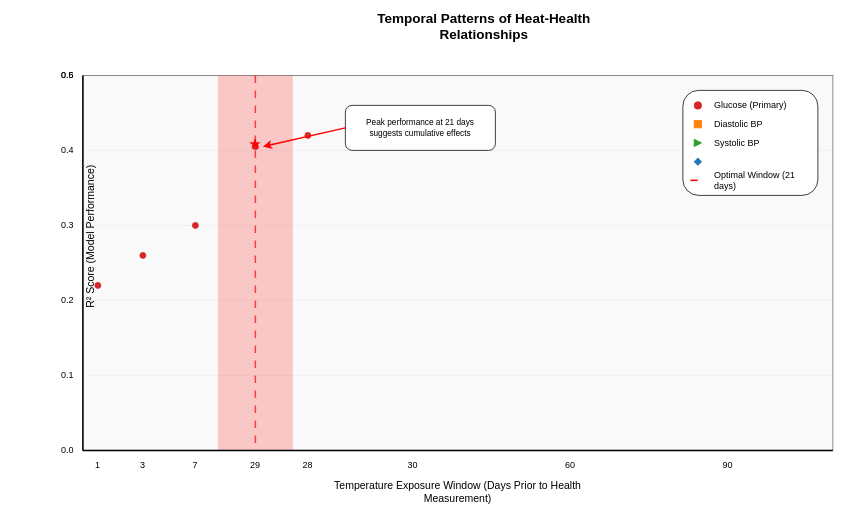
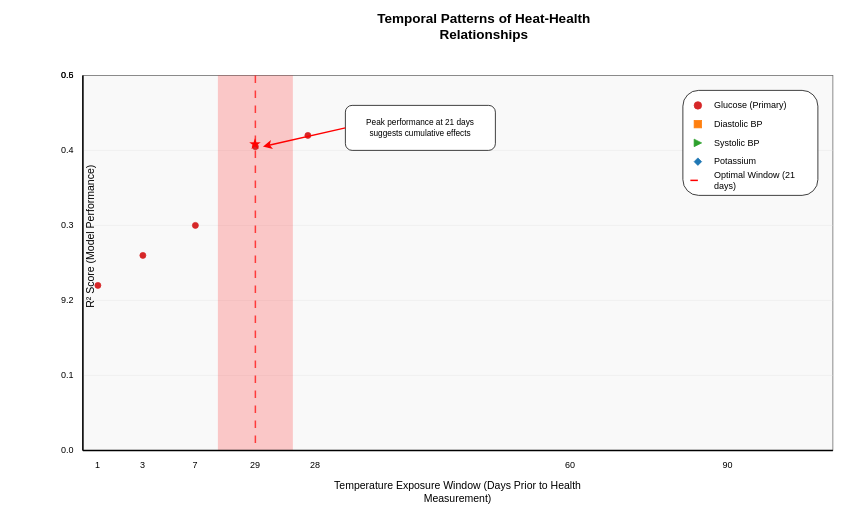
node "Potassium": added
node "0.2": label "0.2" -> "9.2"
node "28": moved (308, 465) -> (315, 465)
node "30": removed
